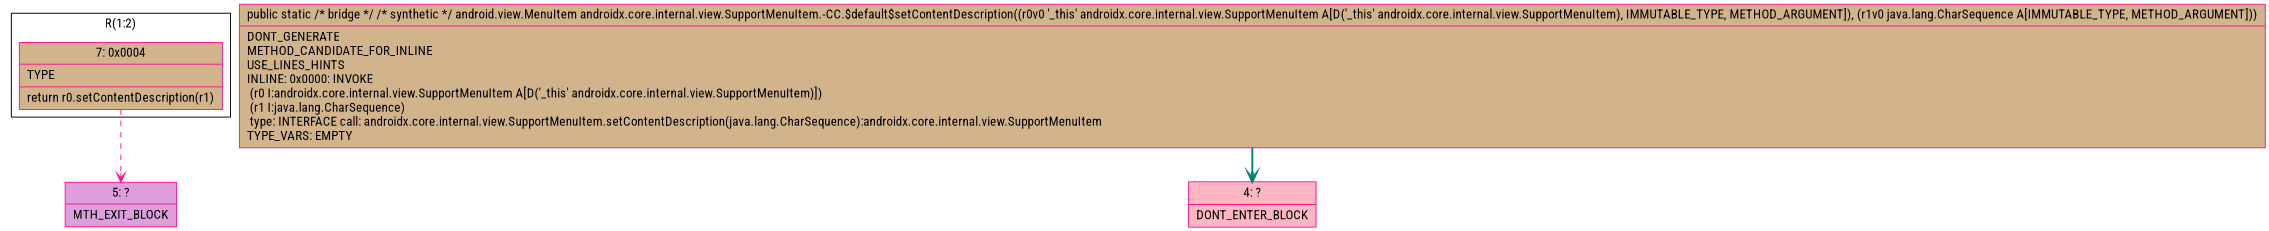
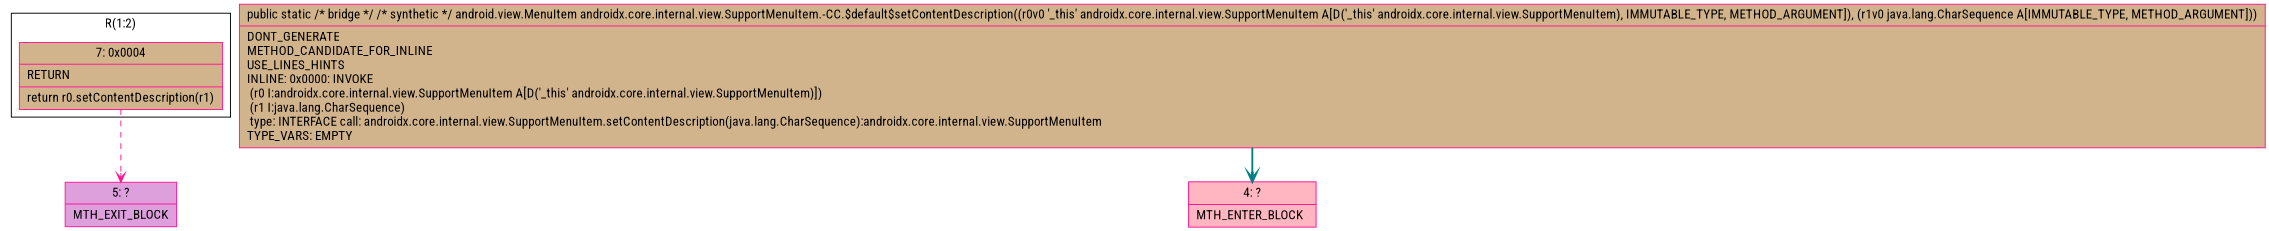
node "7: 0x0004": text "TYPE" -> "RETURN"
node "4: ?": text "DONT_ENTER_BLOCK" -> "MTH_ENTER_BLOCK"
